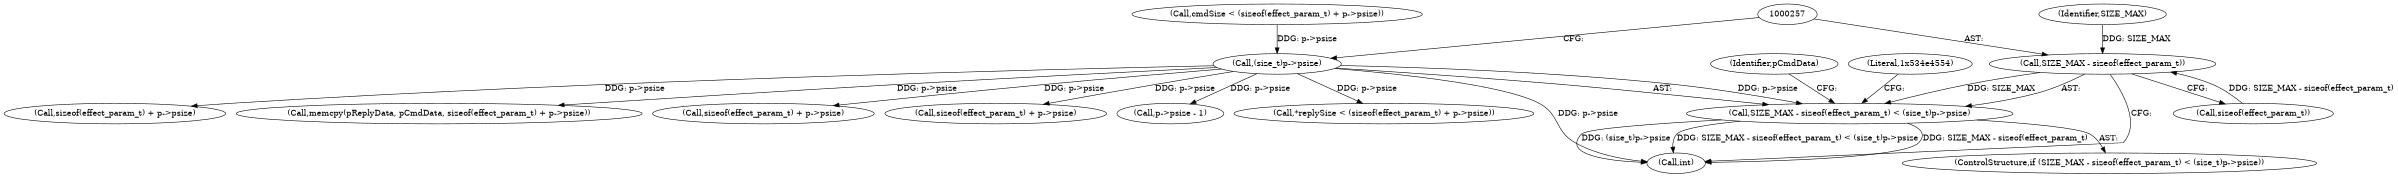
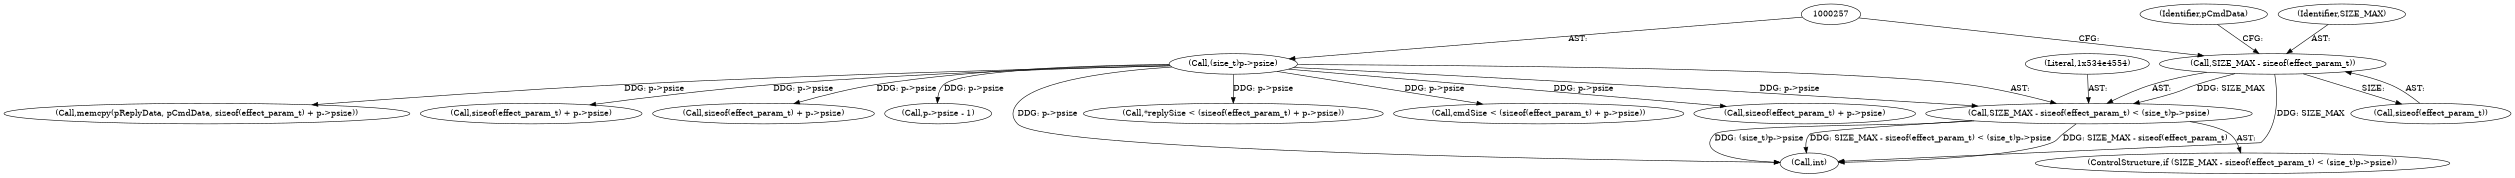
edge "(Call,cmdSize < (sizeof(effect_param_t) + p->psize))" -> "(Call,(size_t)p->psize)": reversed
edge "1000257" -> "(Call,(size_t)p->psize)": label "CFG: " -> "AST: "
edge "1000257" -> "(Call,SIZE_MAX - sizeof(effect_param_t))": label "AST: " -> "CFG: "
edge "(Identifier,SIZE_MAX)" -> "(Call,SIZE_MAX - sizeof(effect_param_t))": label "DDG: SIZE_MAX" -> "AST: "
edge "(Identifier,pCmdData)" -> "(Call,SIZE_MAX - sizeof(effect_param_t) < (size_t)p->psize)": now "(Identifier,pCmdData)" -> "(Call,SIZE_MAX - sizeof(effect_param_t))"
edge "(Literal,1x534e4554)" -> "(Call,SIZE_MAX - sizeof(effect_param_t) < (size_t)p->psize)": label "CFG: " -> "AST: "
edge "(Call,SIZE_MAX - sizeof(effect_param_t))" -> "(Call,sizeof(effect_param_t))": label "CFG: " -> "SIZE: "
edge "(Call,sizeof(effect_param_t))" -> "(Call,SIZE_MAX - sizeof(effect_param_t))": label "DDG: SIZE_MAX - sizeof(effect_param_t)" -> "AST: "
edge "(Call,SIZE_MAX - sizeof(effect_param_t))" -> "(Call,int)": label "CFG: " -> "DDG: SIZE_MAX"
